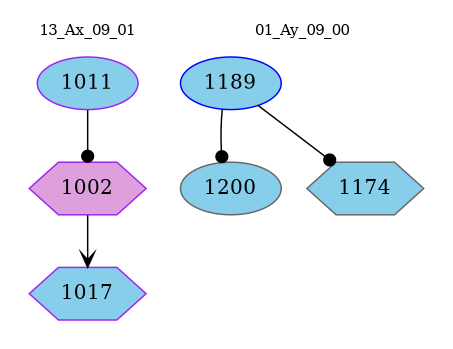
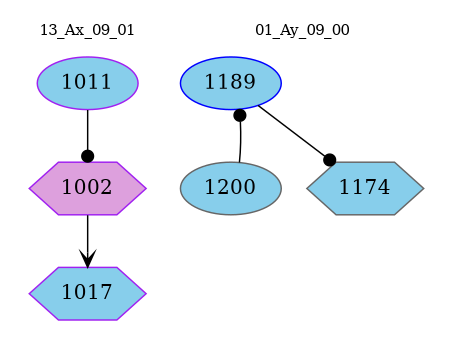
edge "1189" -> "1200": reversed
